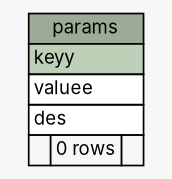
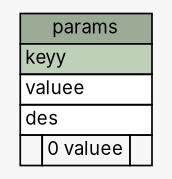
node "params": text "0 rows" -> "0 valuee"
